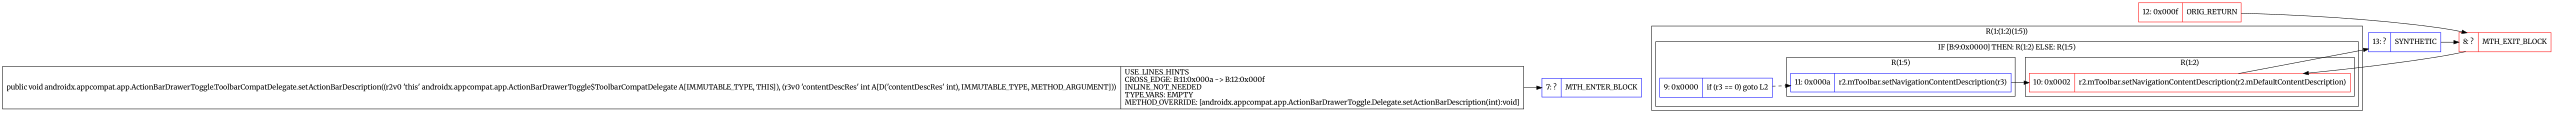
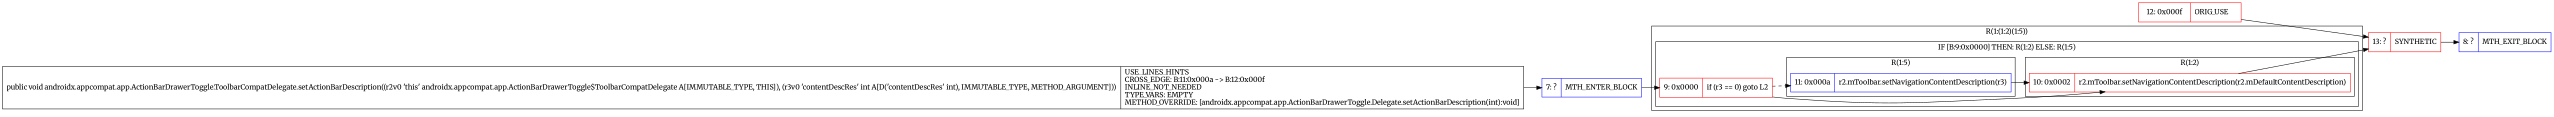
node "12: 0x000f": text "ORIG_RETURN" -> "ORIG_USE"
edge "12: 0x000f" -> "8: ?": now "12: 0x000f" -> "13: ?"
node "13: ?": color blue -> red
node "8: ?": color red -> blue
edge "8: ?" -> "10: 0x0002": now "9: 0x0000" -> "10: 0x0002"
edge "7: ?" -> "9: 0x0000": added
node "9: 0x0000": color blue -> red
